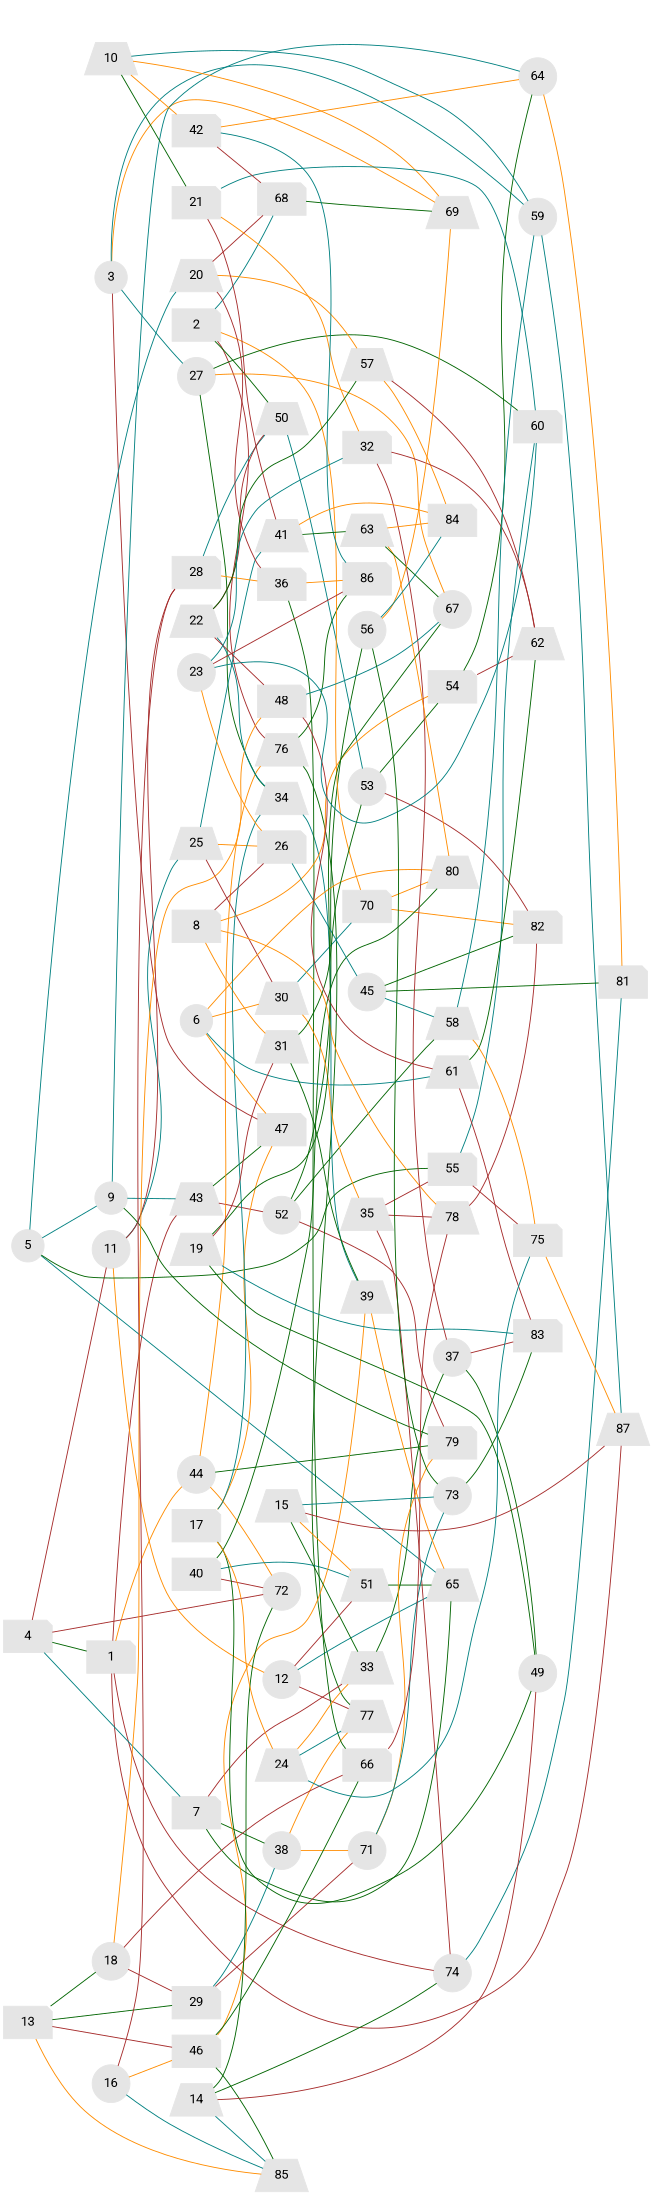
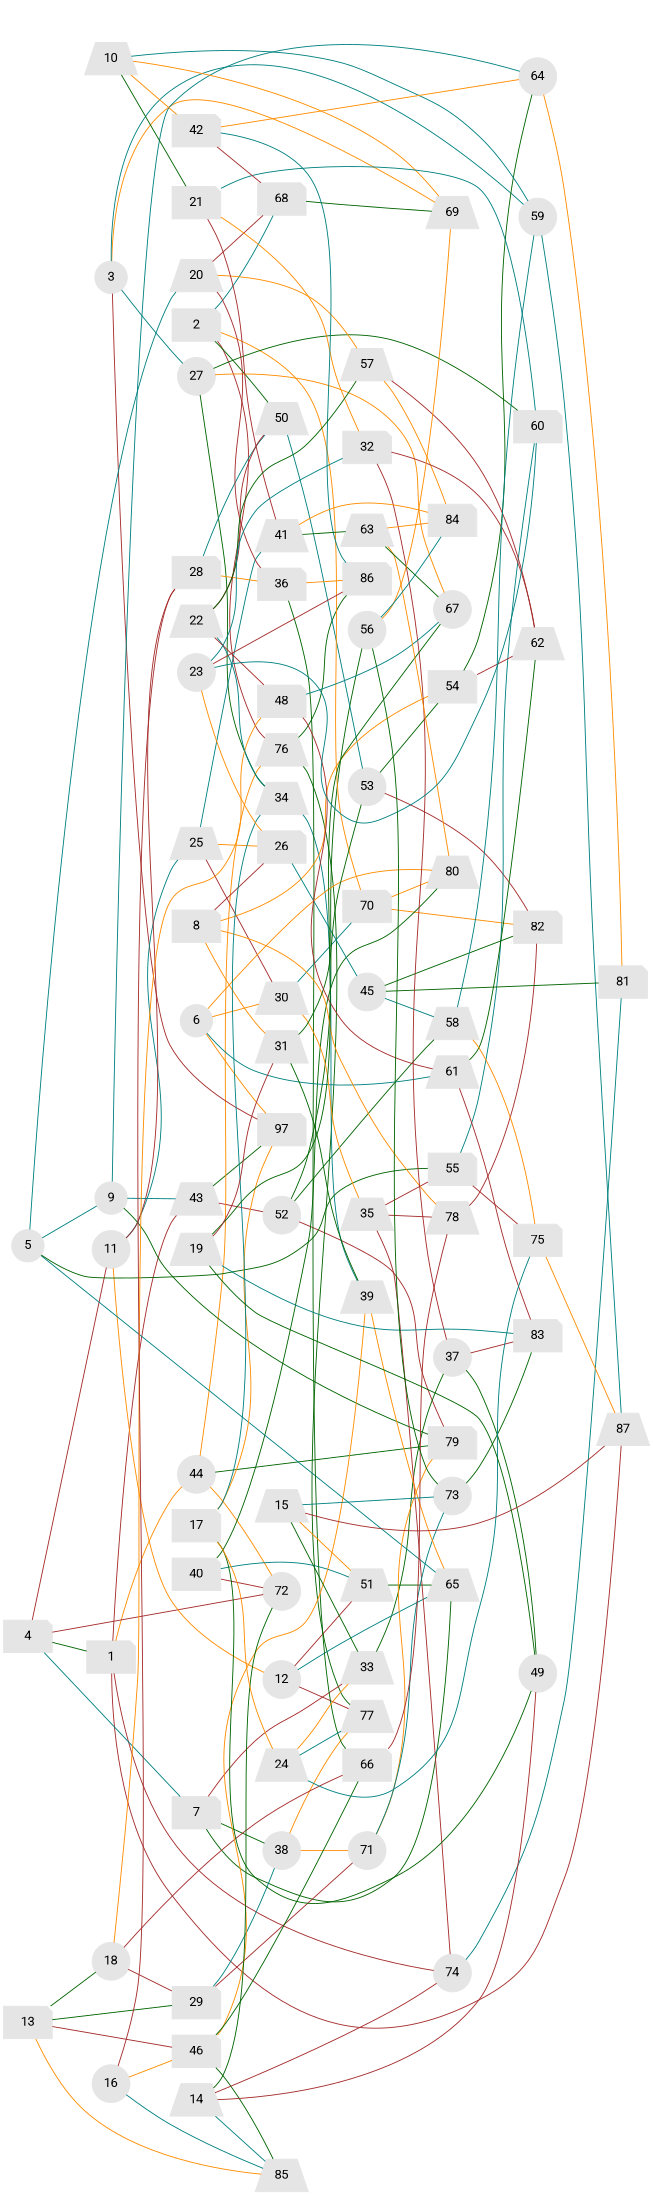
node "47": label "47" -> "97"
edge "74" -- "14": color darkgreen -> brown
